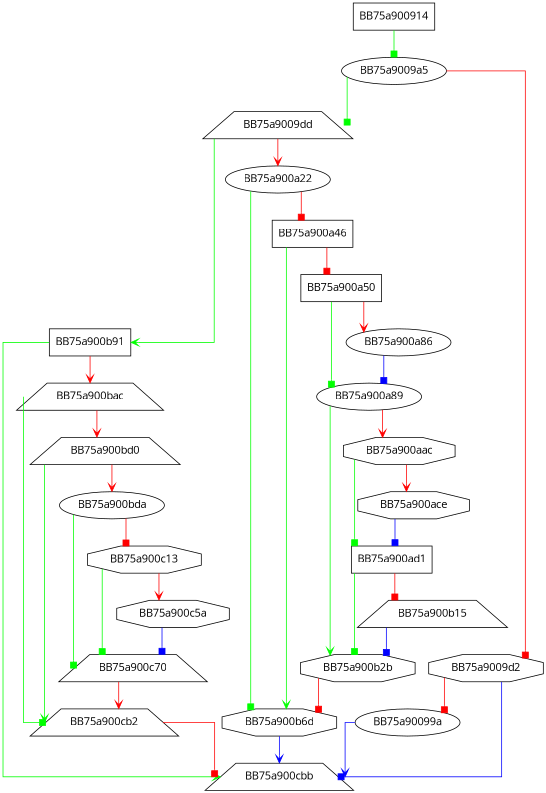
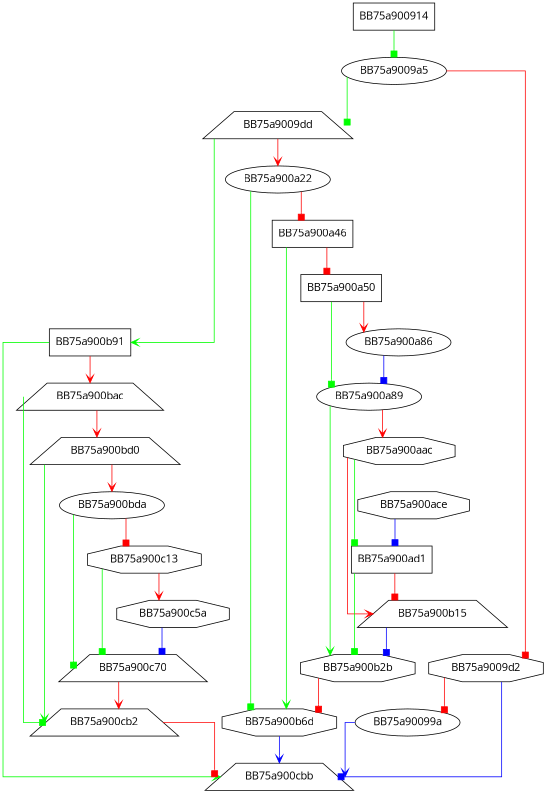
edge "BB75a900aac" -> "BB75a900ace": now "BB75a900aac" -> "BB75a900b15"
